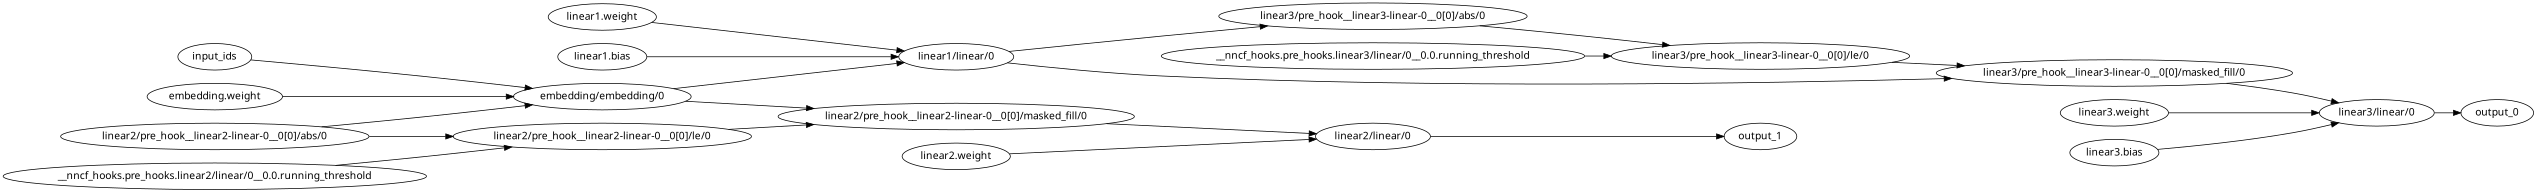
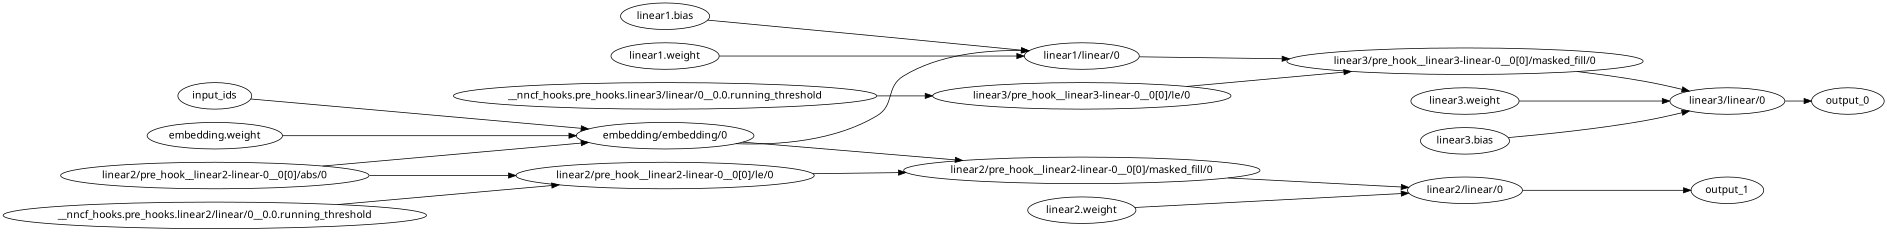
node "linear3/pre_hook__linear3-linear-0__0[0]/abs/0": removed
